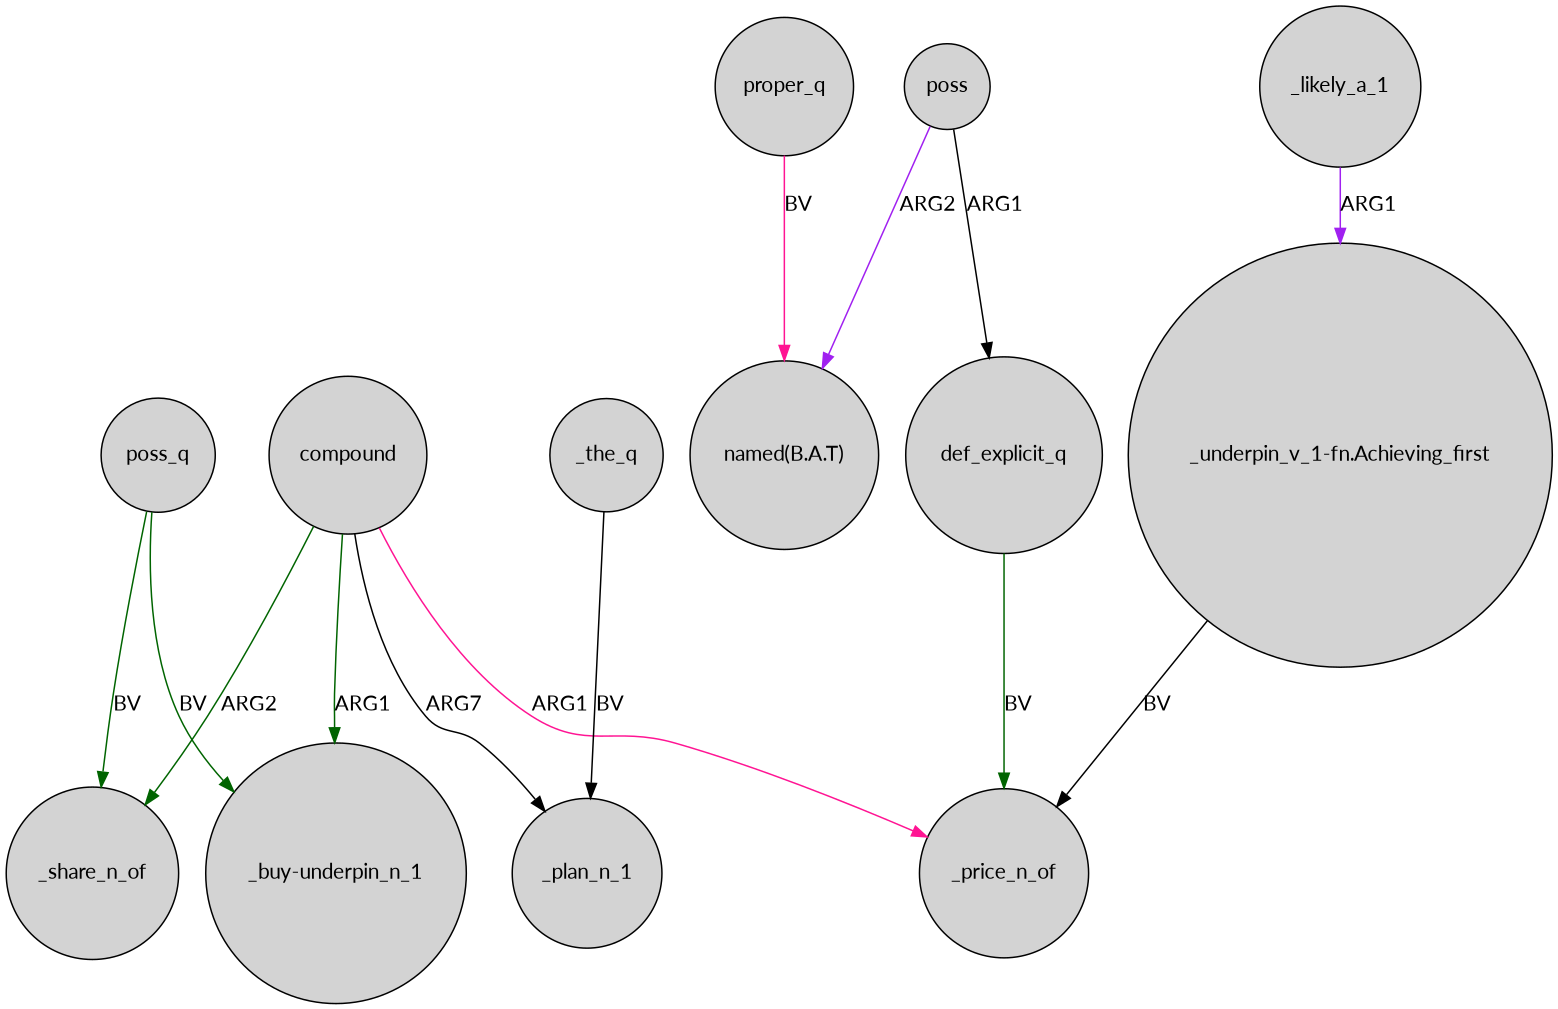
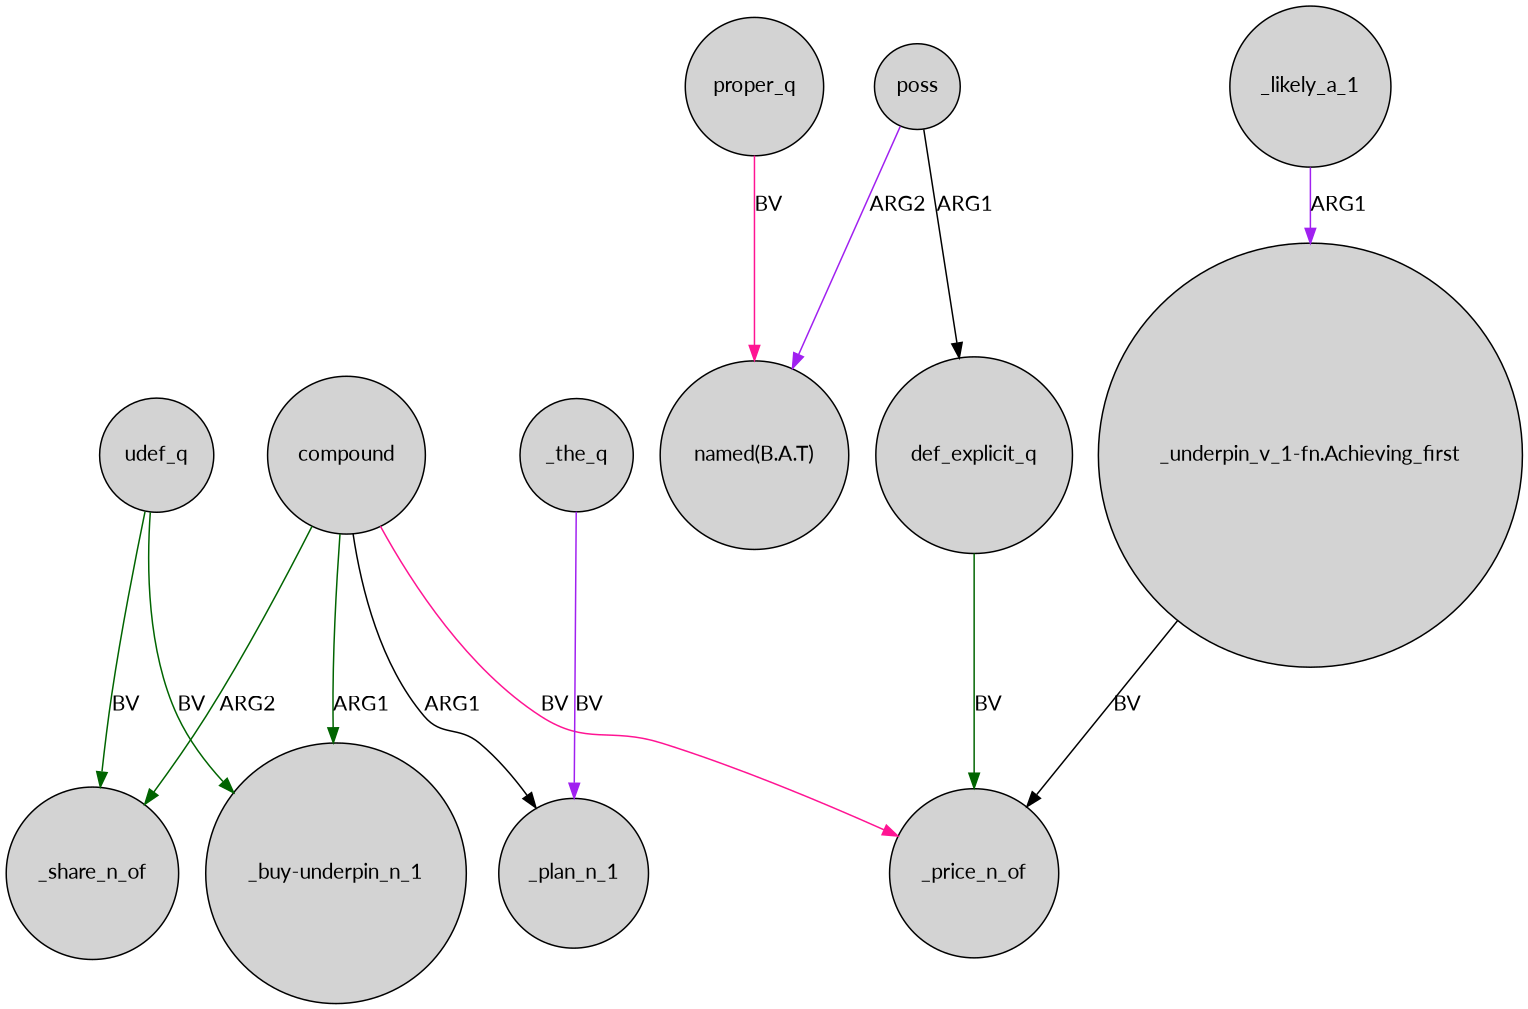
node "poss_q": label "poss_q" -> "udef_q"
edge "_the_q" -> "_plan_n_1": color black -> purple
edge "compound" -> "_plan_n_1": label "ARG7" -> "ARG1"
edge "compound" -> "_price_n_of": label "ARG1" -> "BV"
